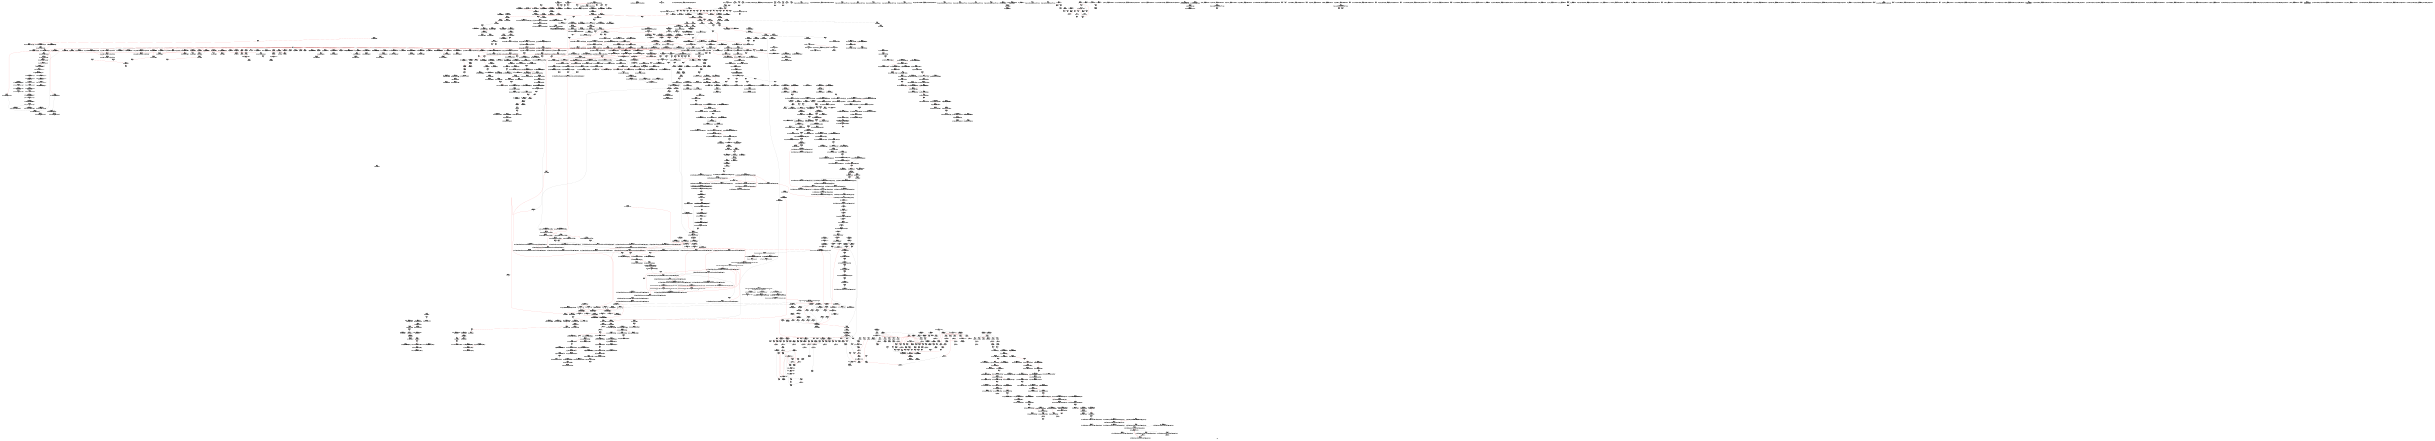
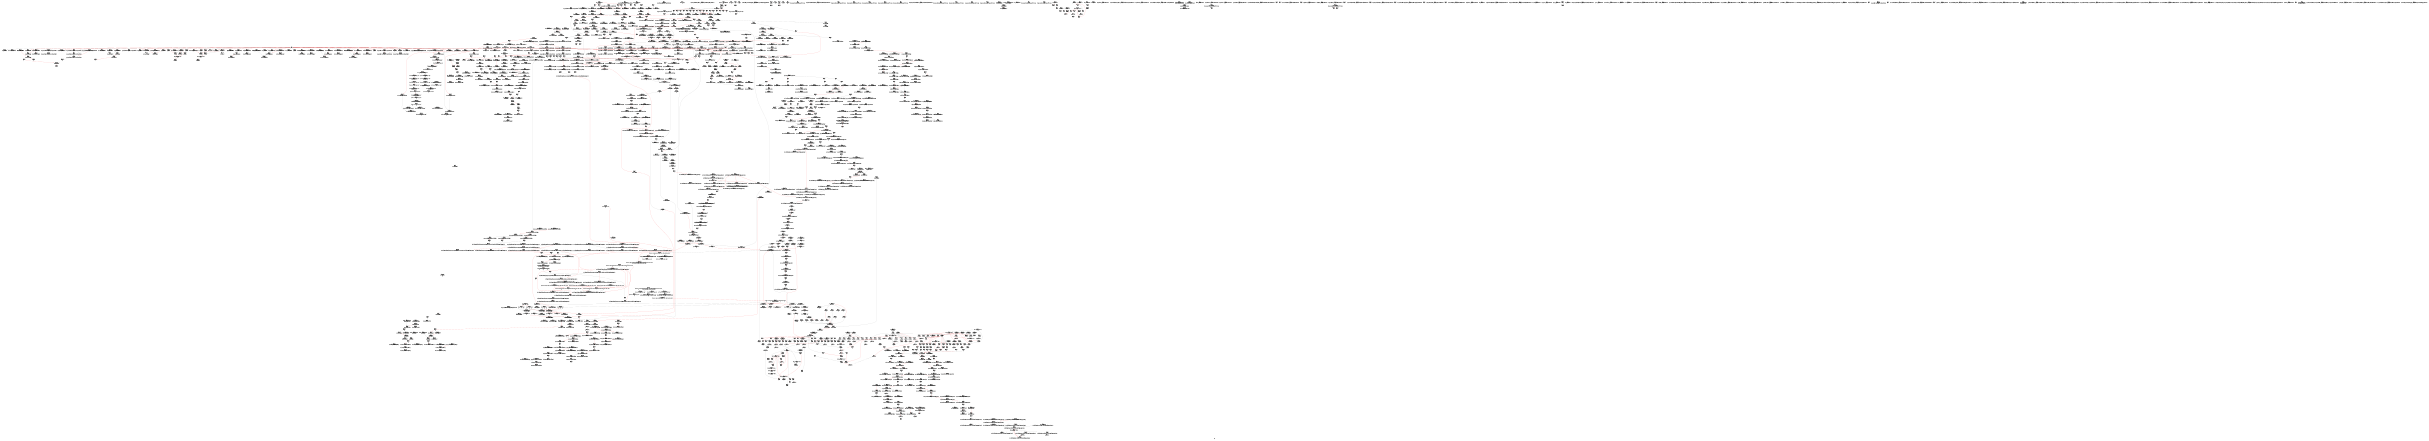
node "NodeID: 799": added
